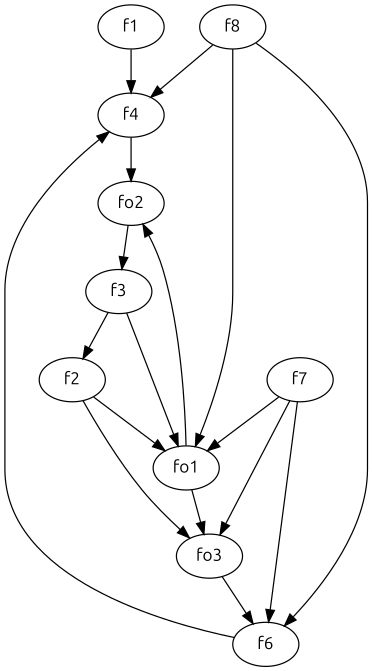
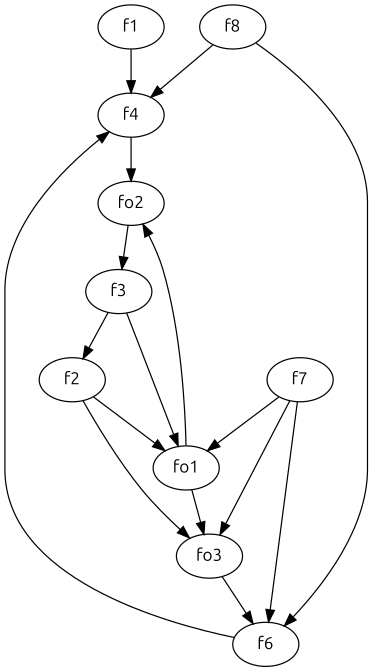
edge "f8" -> "fo1": removed
